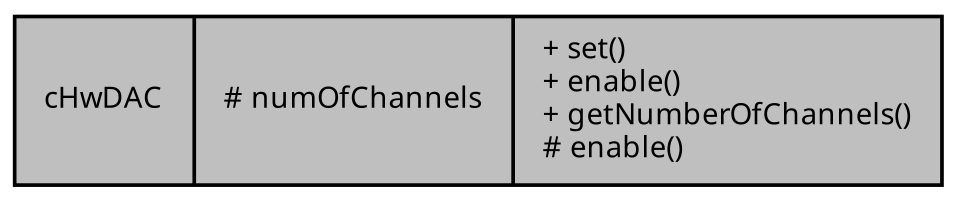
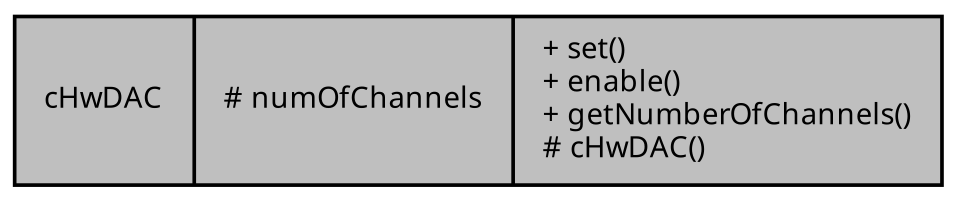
node "cHwDAC": text "# enable()" -> "# cHwDAC()"
